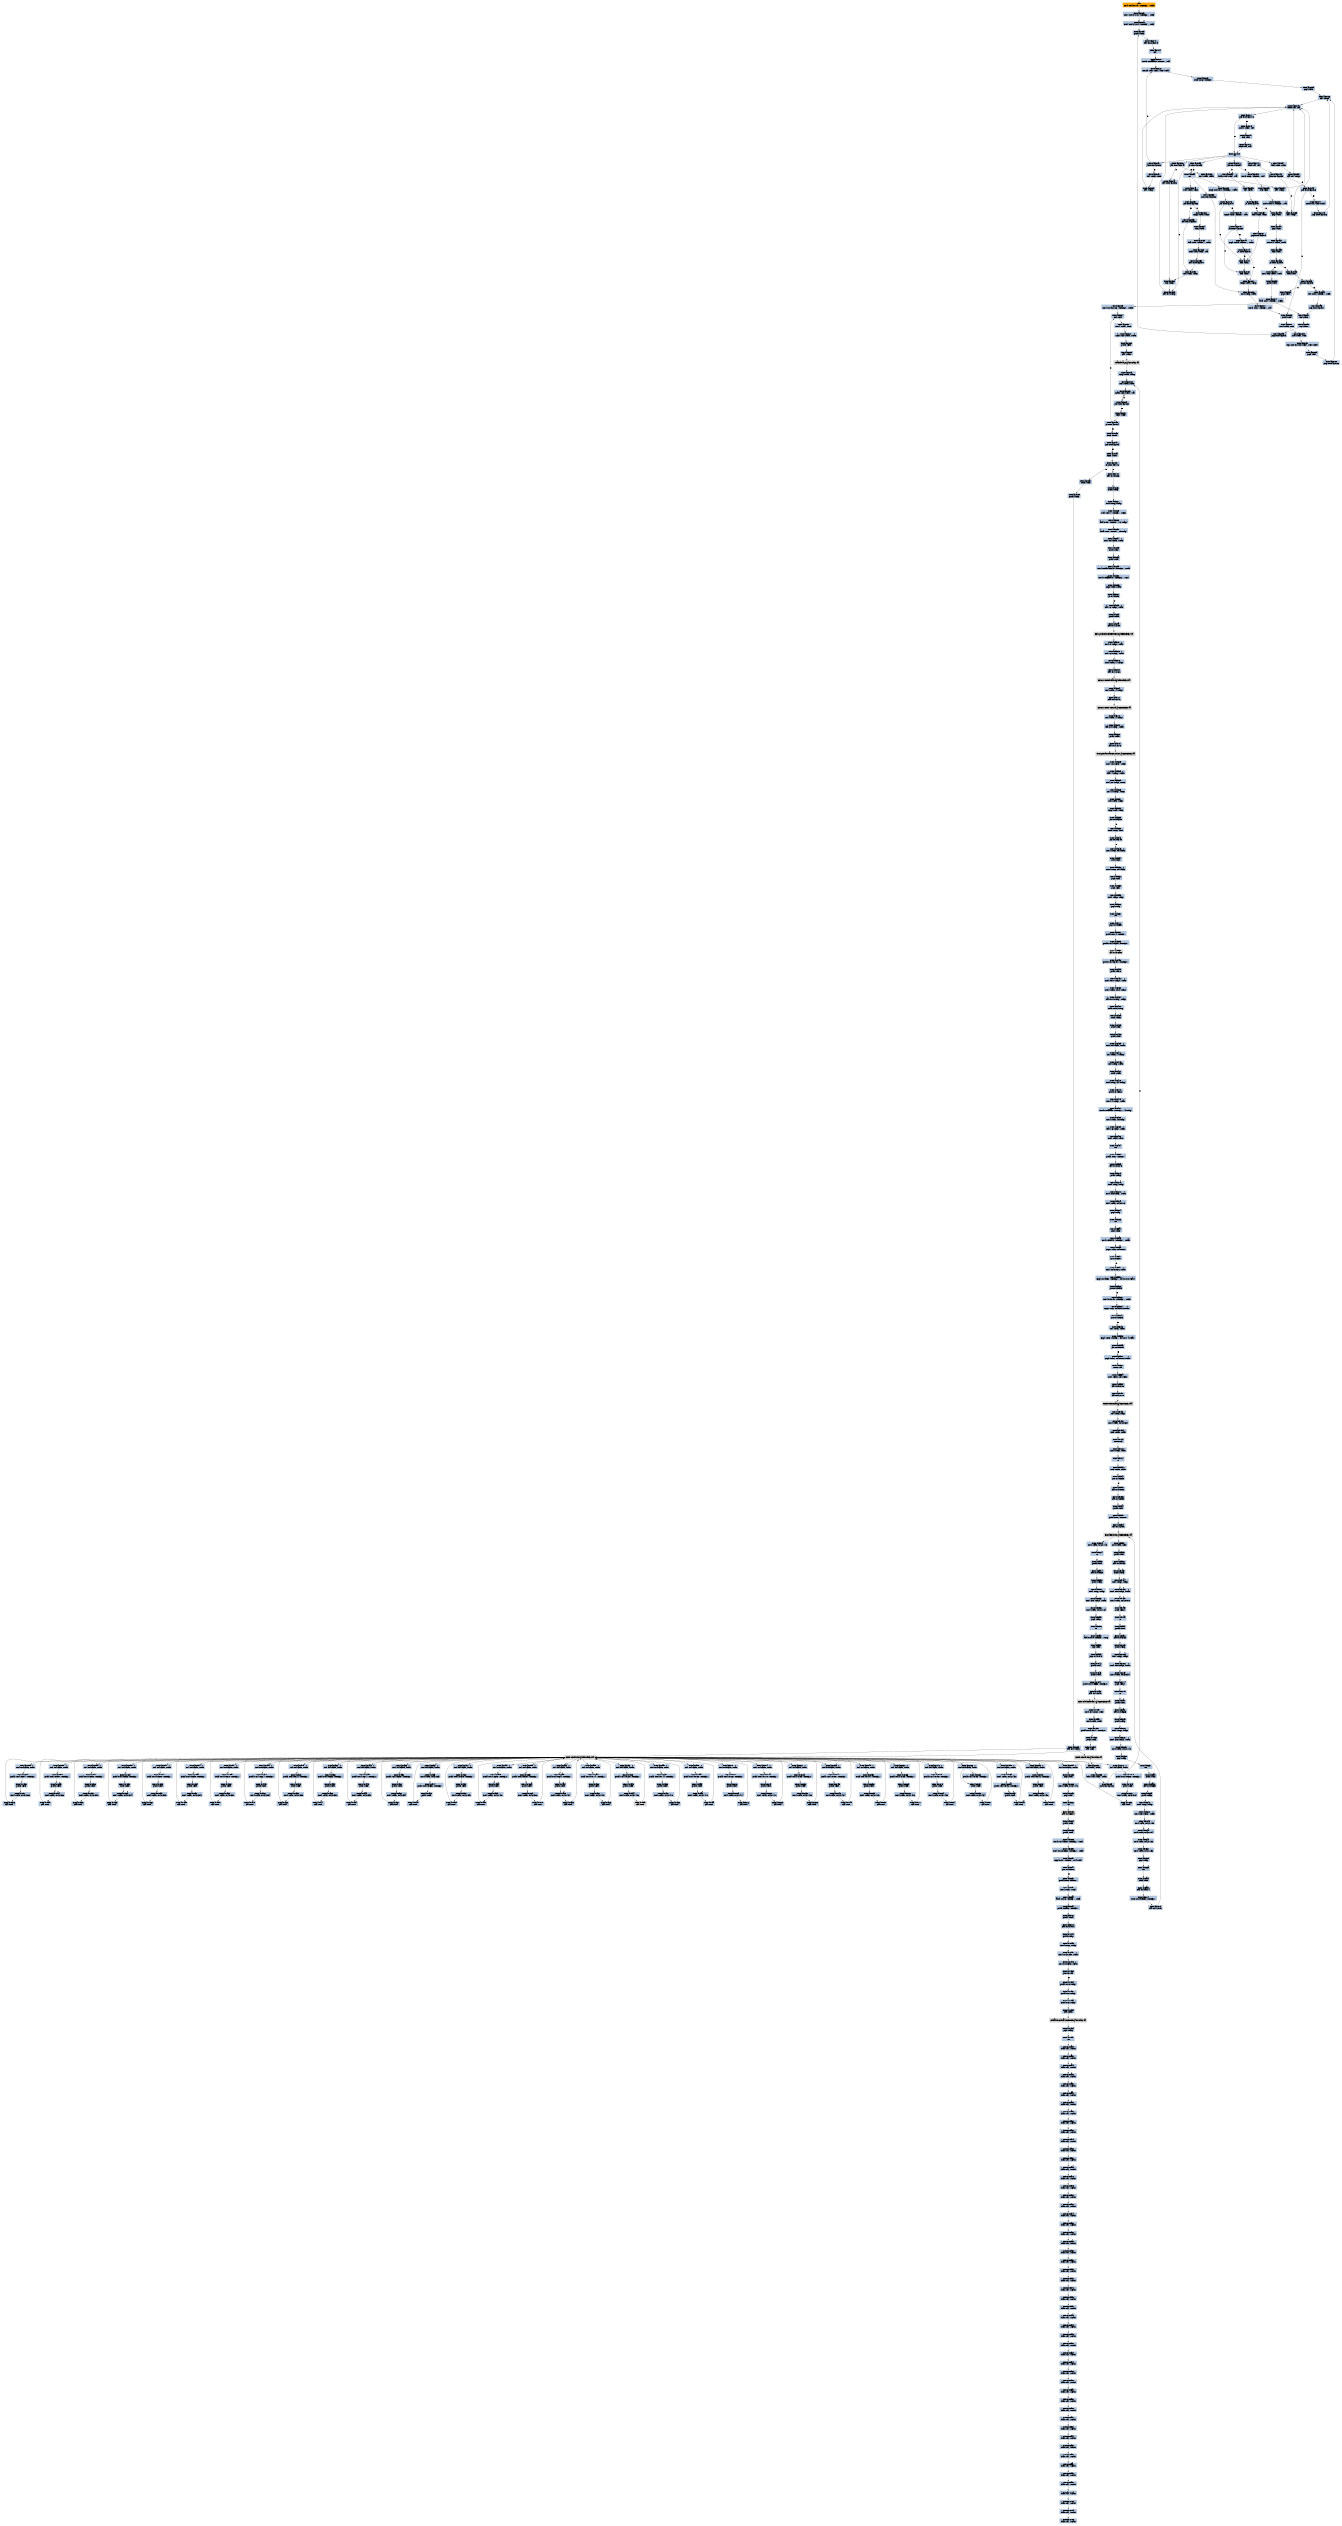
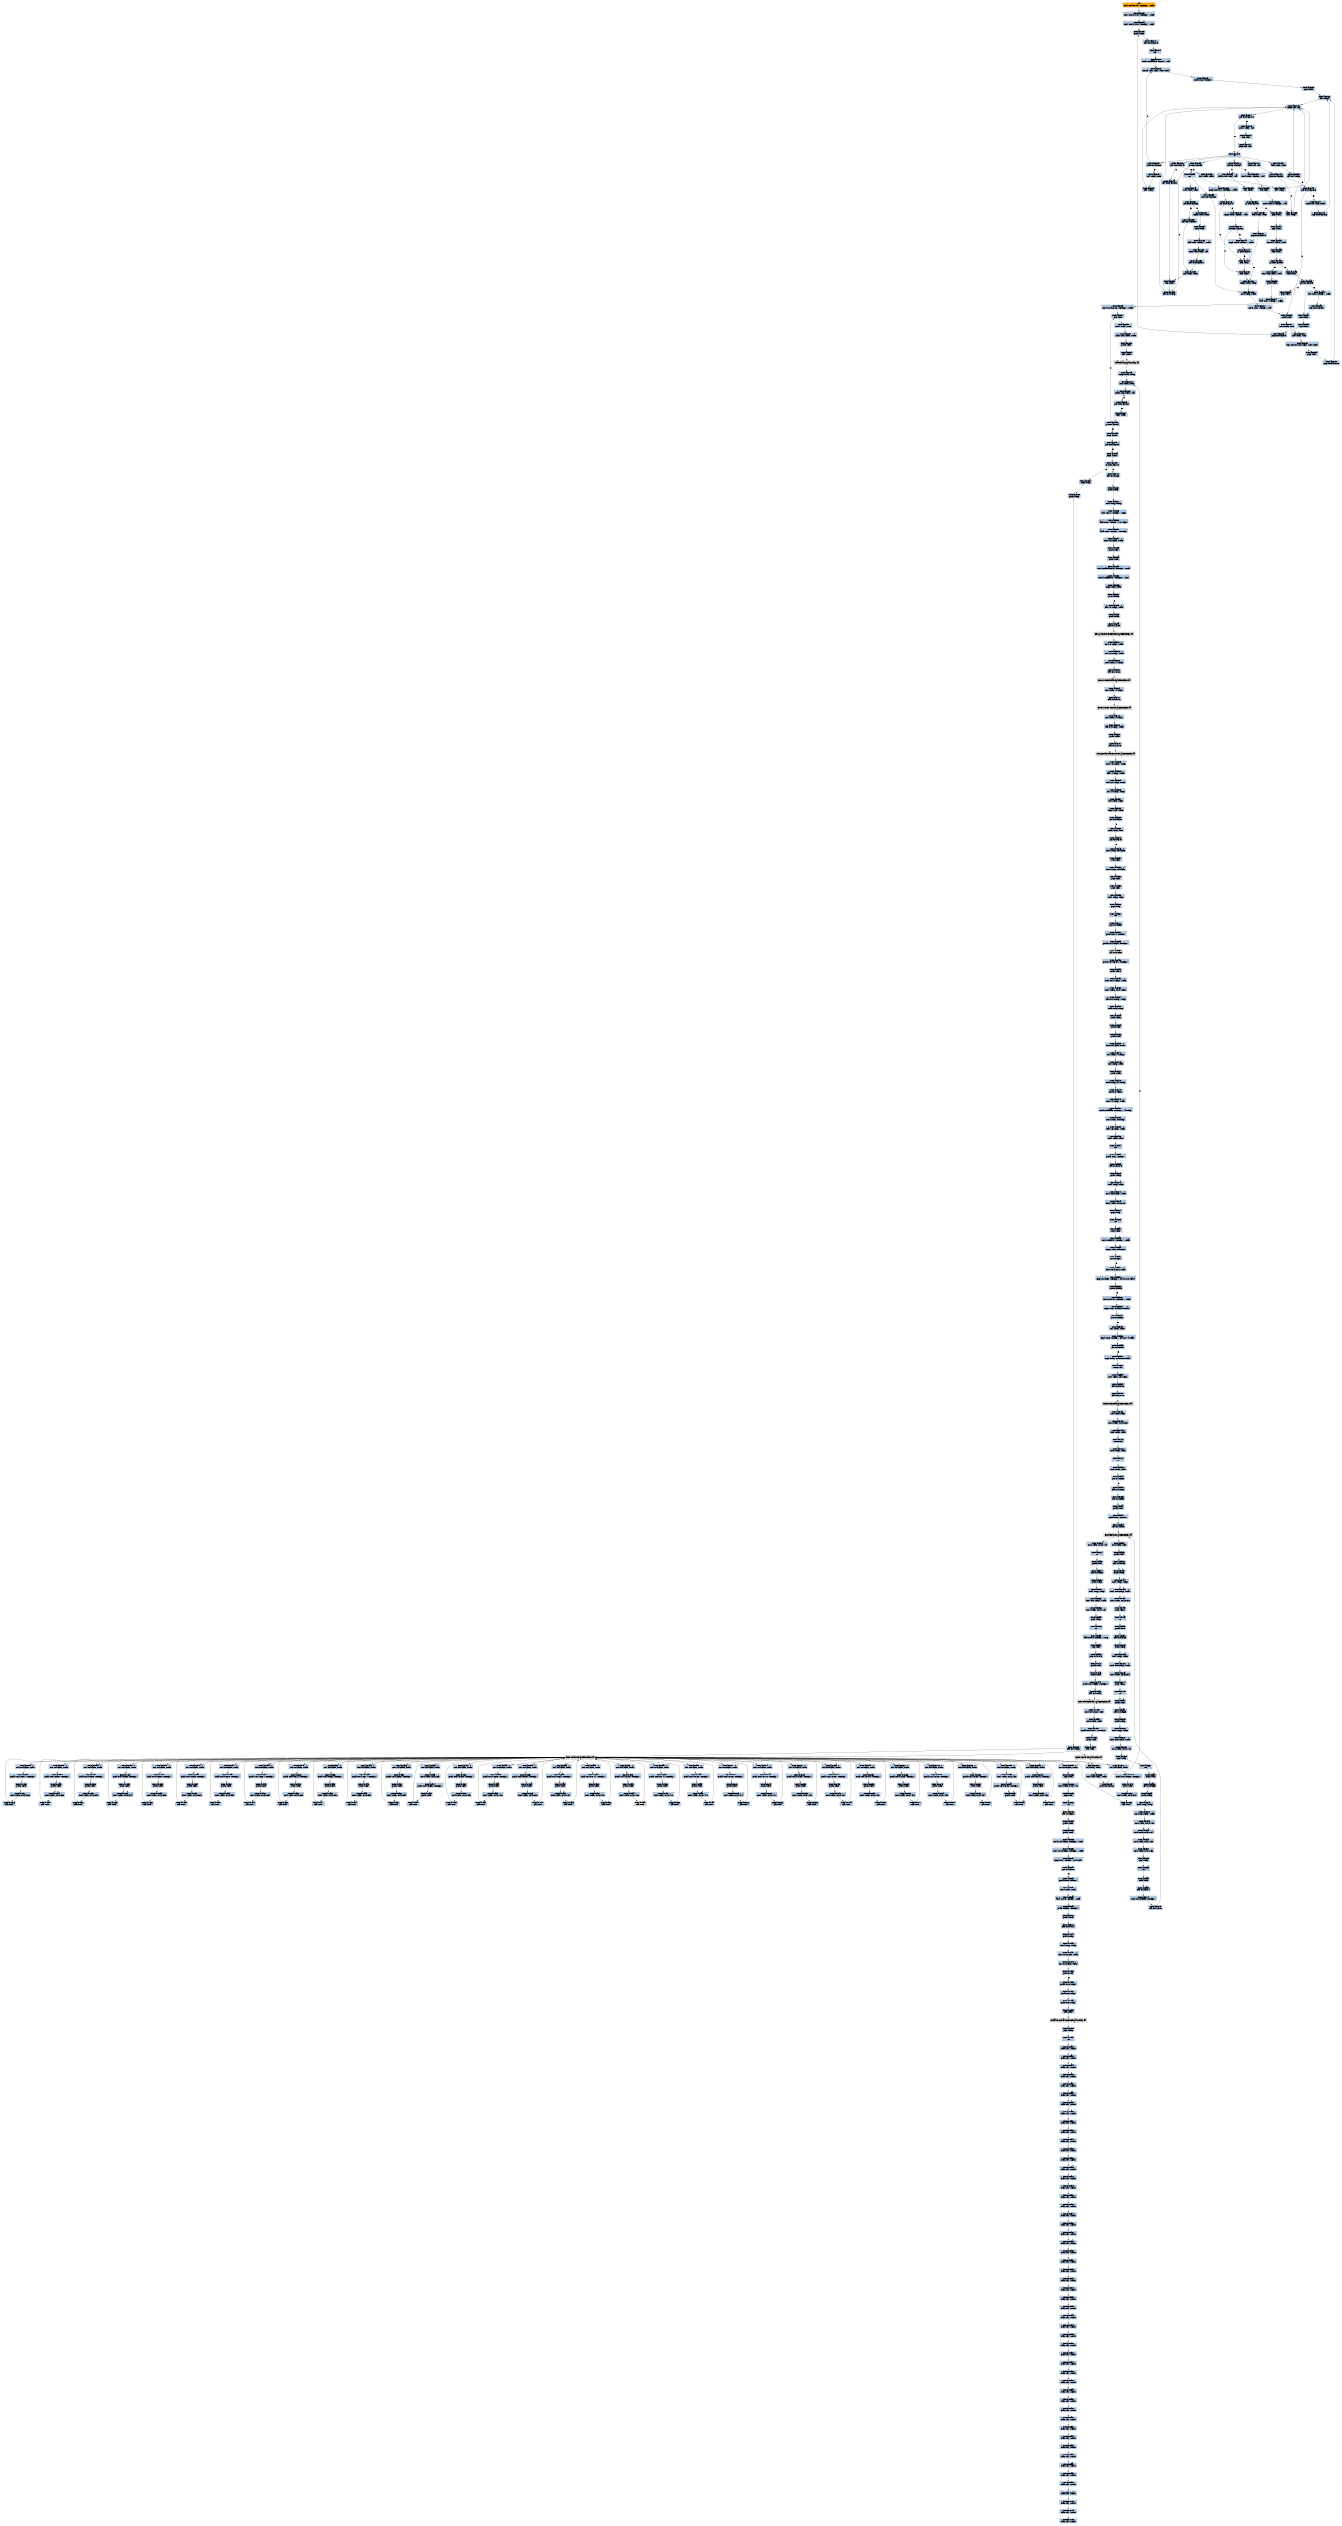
edge "0x004320b4 addl $0x4<UINT8>, %ebx" -> "0x004320b7 incl %ebx": now "0x004320a9 je 0x004320be" -> "0x004320b7 incl %ebx"
edge "0x00408086 xorl 0x41f3a8, %eax" -> "0x00408091 pushl %edi": now "0x0040808c pushl $0x4197ec<UINT32>" -> "0x00408091 pushl %edi"
